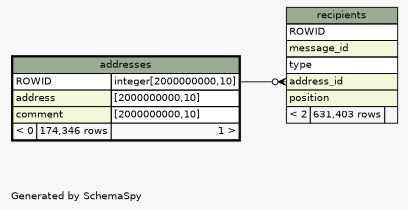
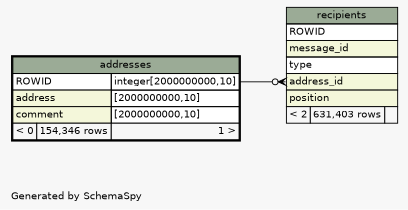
node "addresses": text "174,346 rows" -> "154,346 rows"
